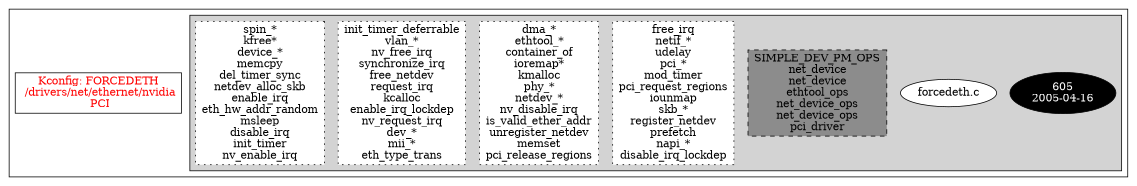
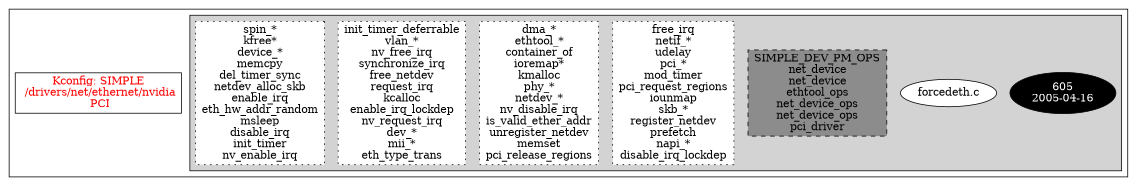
node "Kconfig: FORCEDETH /drivers/net/ethernet/nvidia PCI": label "Kconfig: FORCEDETH /drivers/net/ethernet/nvidia PCI" -> "Kconfig: SIMPLE /drivers/net/ethernet/nvidia PCI"
